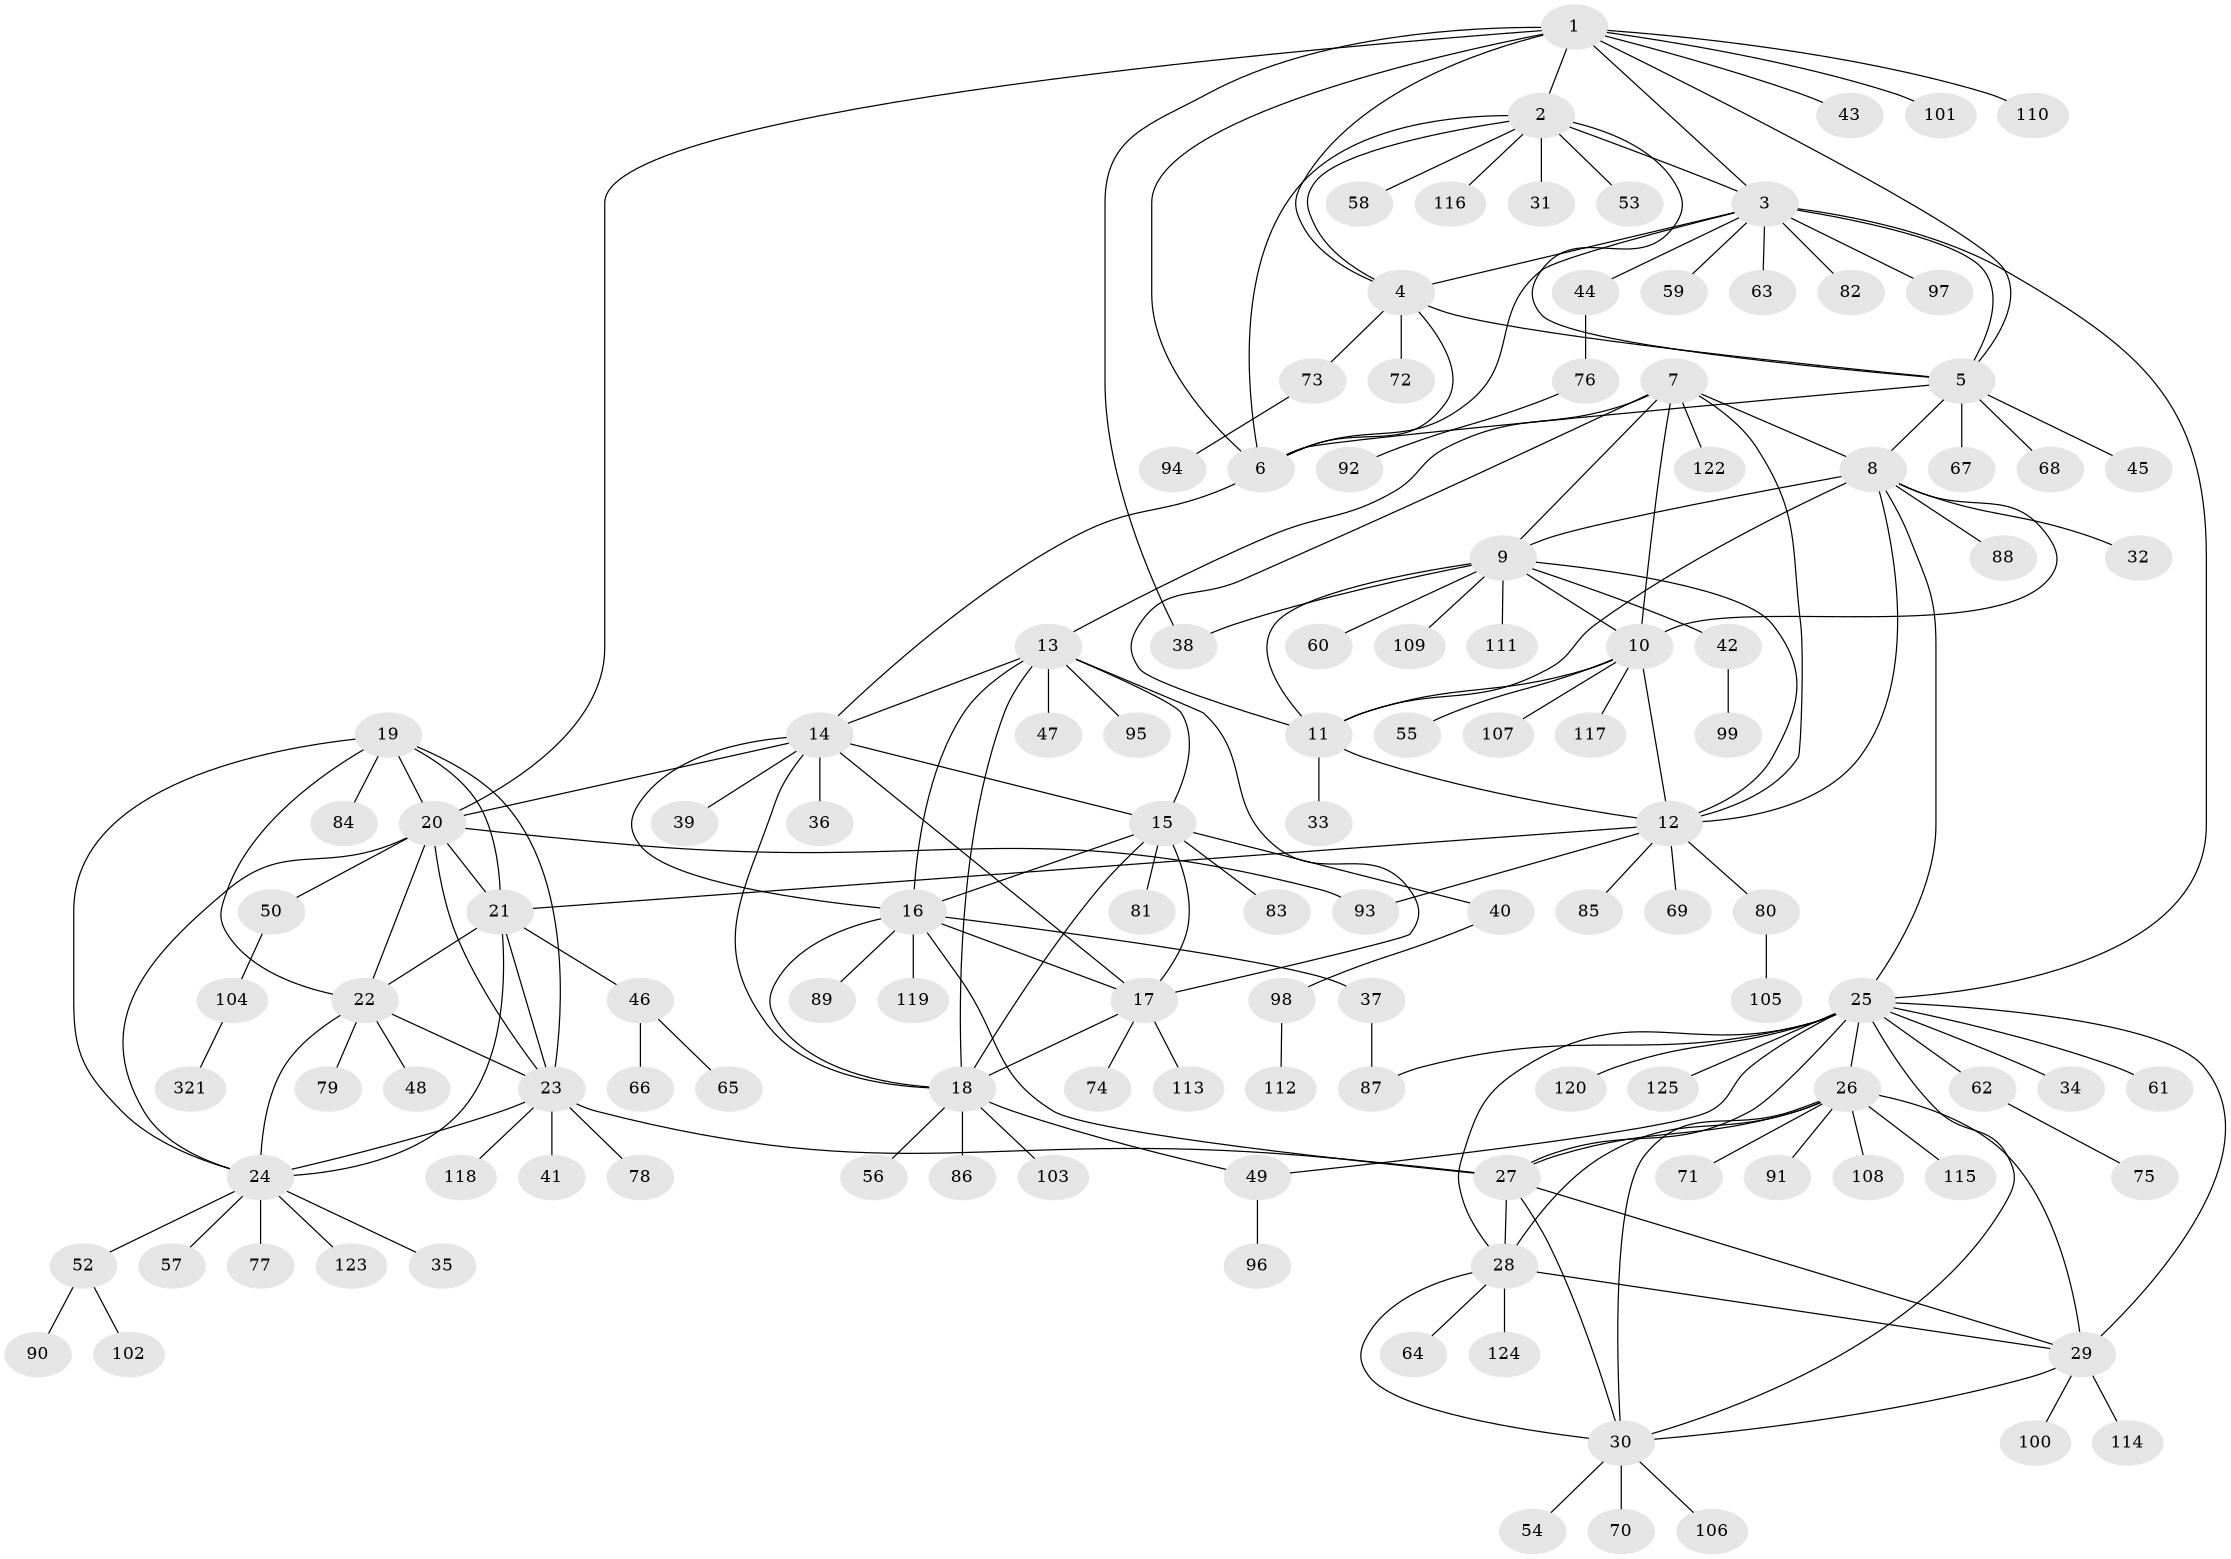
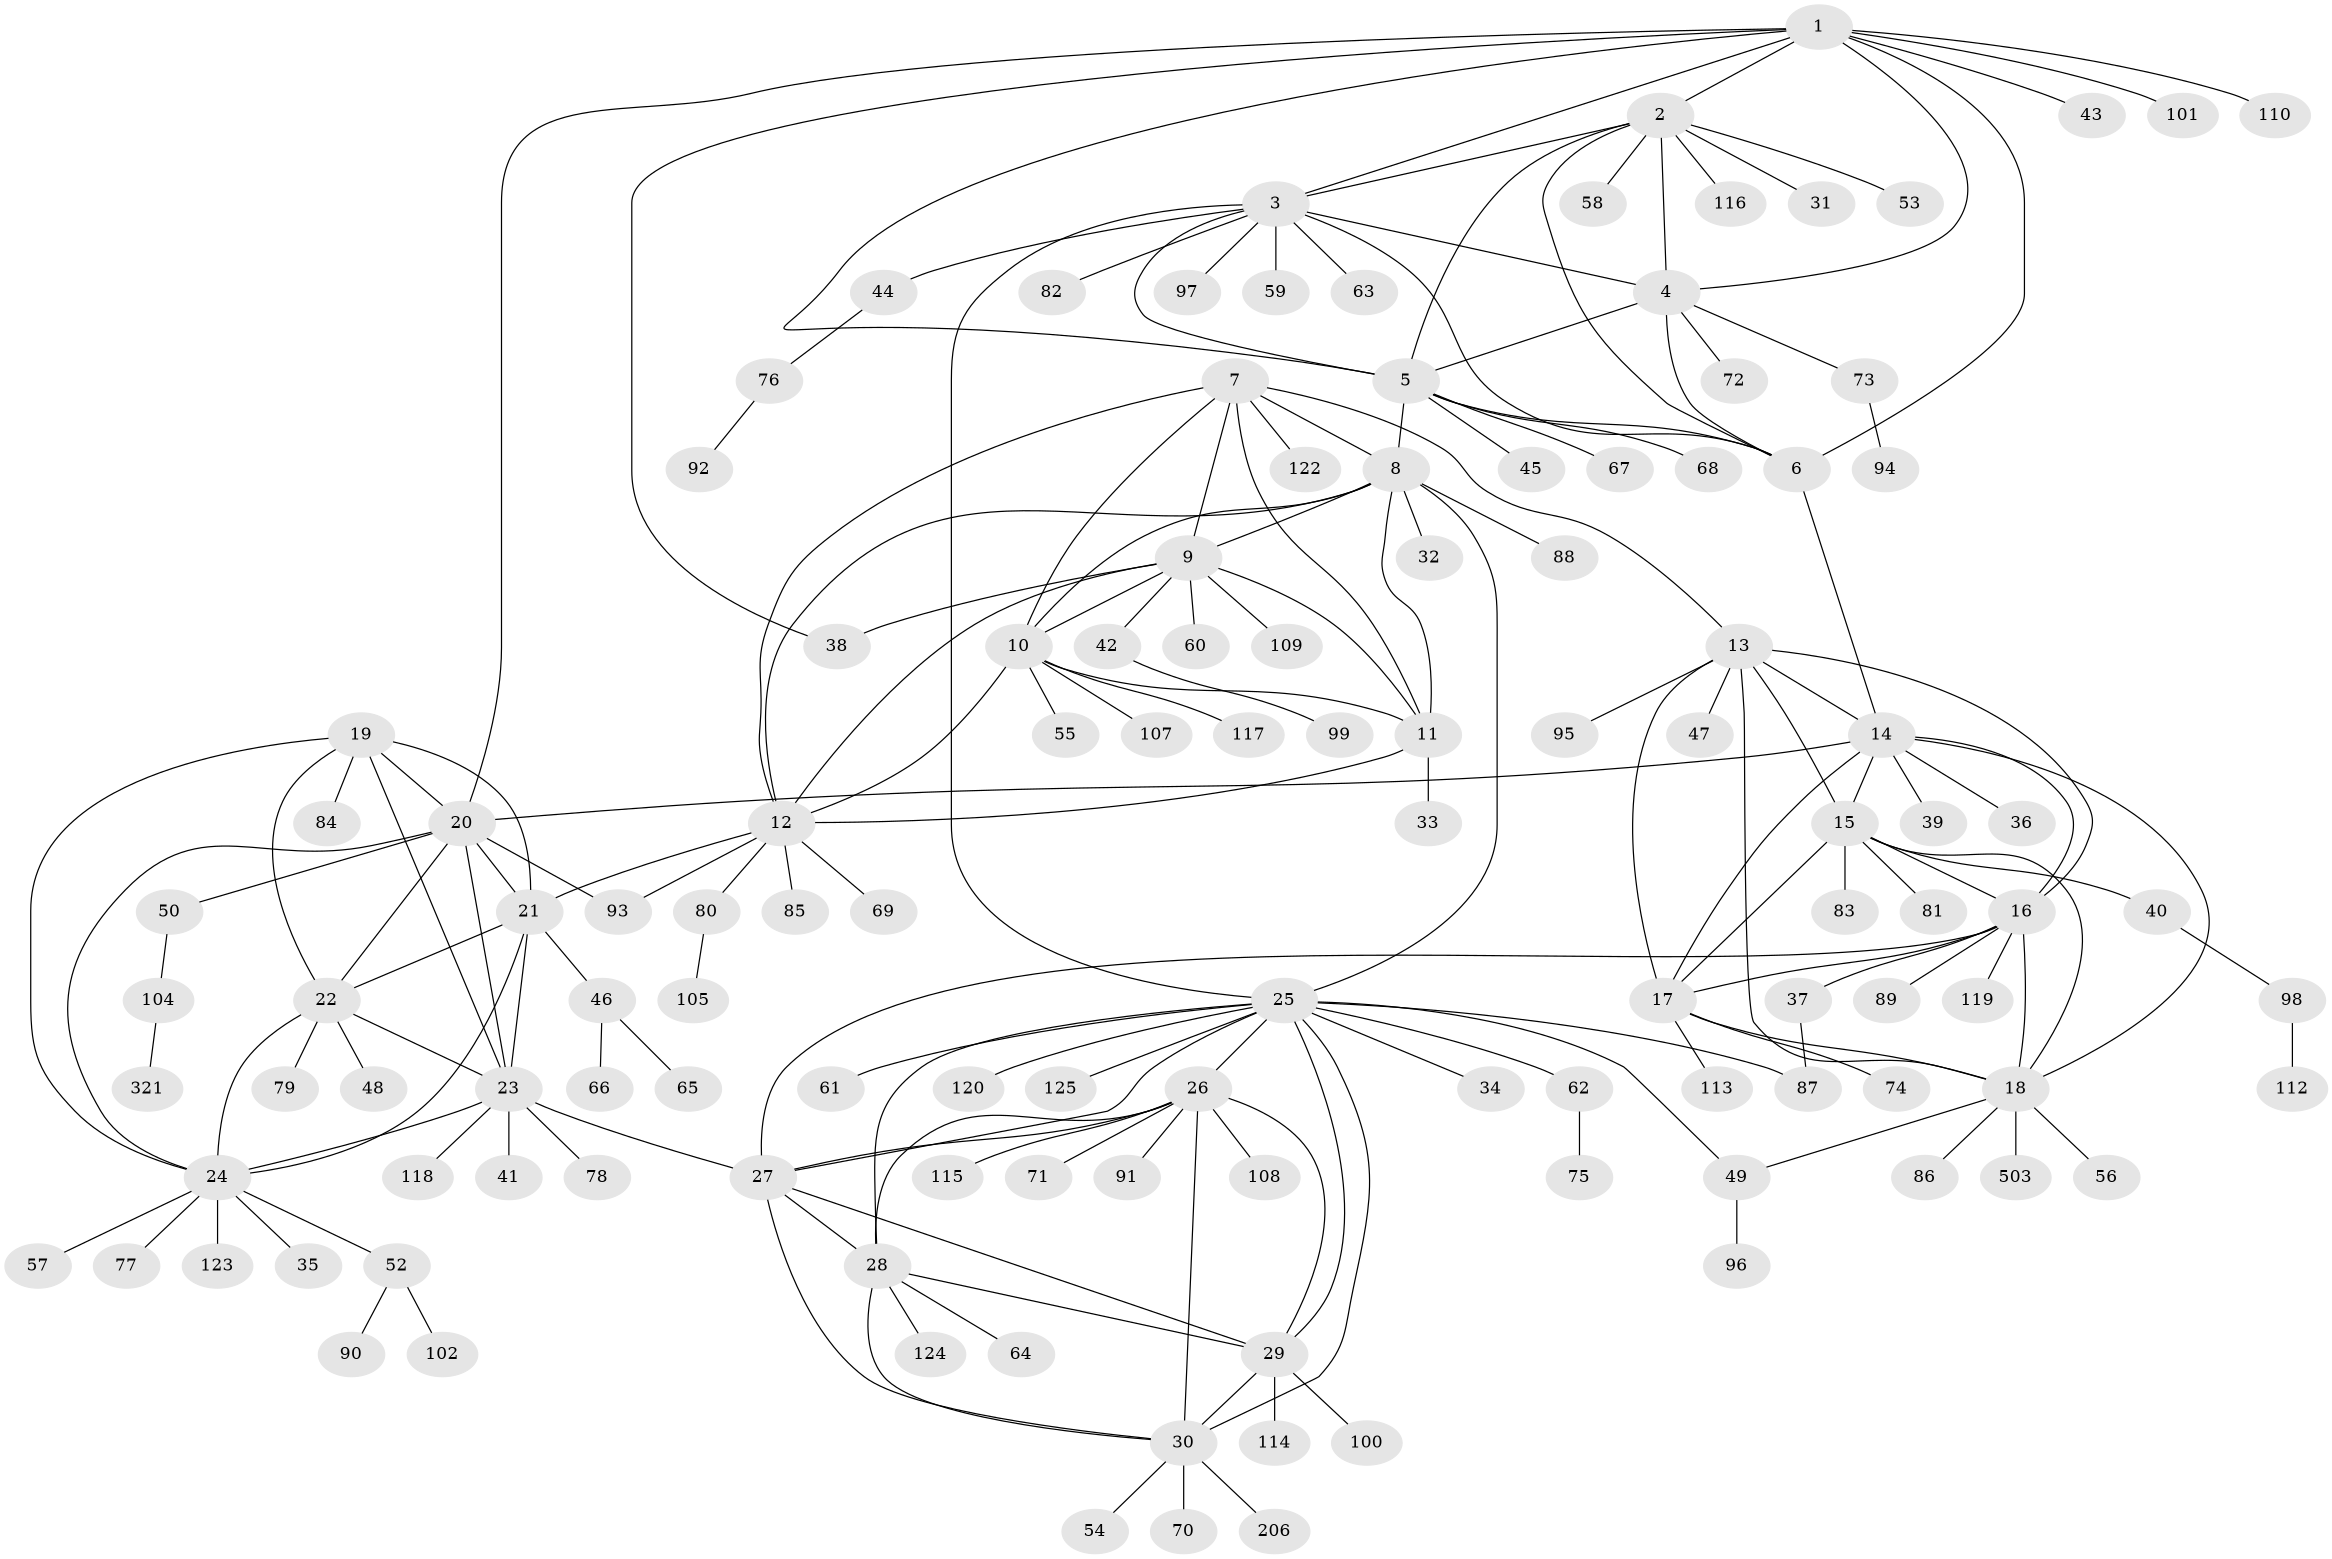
node "111": removed
node "103": label "103" -> "503"
node "106": label "106" -> "206"
